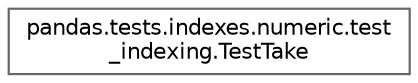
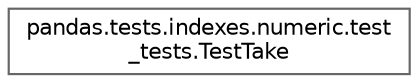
node "pandas.tests.indexes.numeric.test _indexing.TestTake": label "pandas.tests.indexes.numeric.test _indexing.TestTake" -> "pandas.tests.indexes.numeric.test _tests.TestTake"
